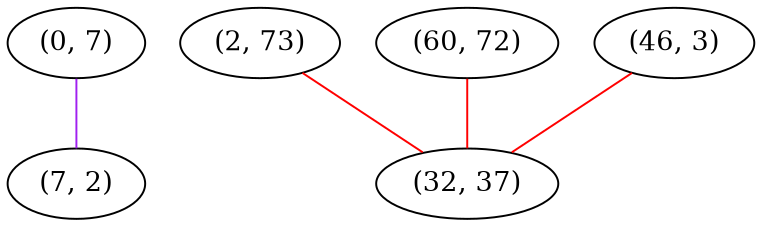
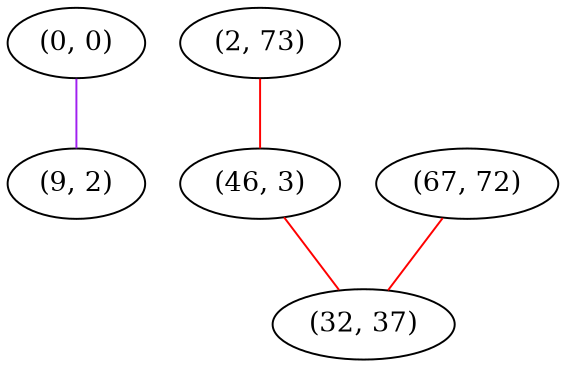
node "(0, 7)": label "(0, 7)" -> "(0, 0)"
node "(60, 72)": label "(60, 72)" -> "(67, 72)"
edge "(2, 73)" -- "(32, 37)": now "(2, 73)" -- "(46, 3)"
node "(7, 2)": label "(7, 2)" -> "(9, 2)"
